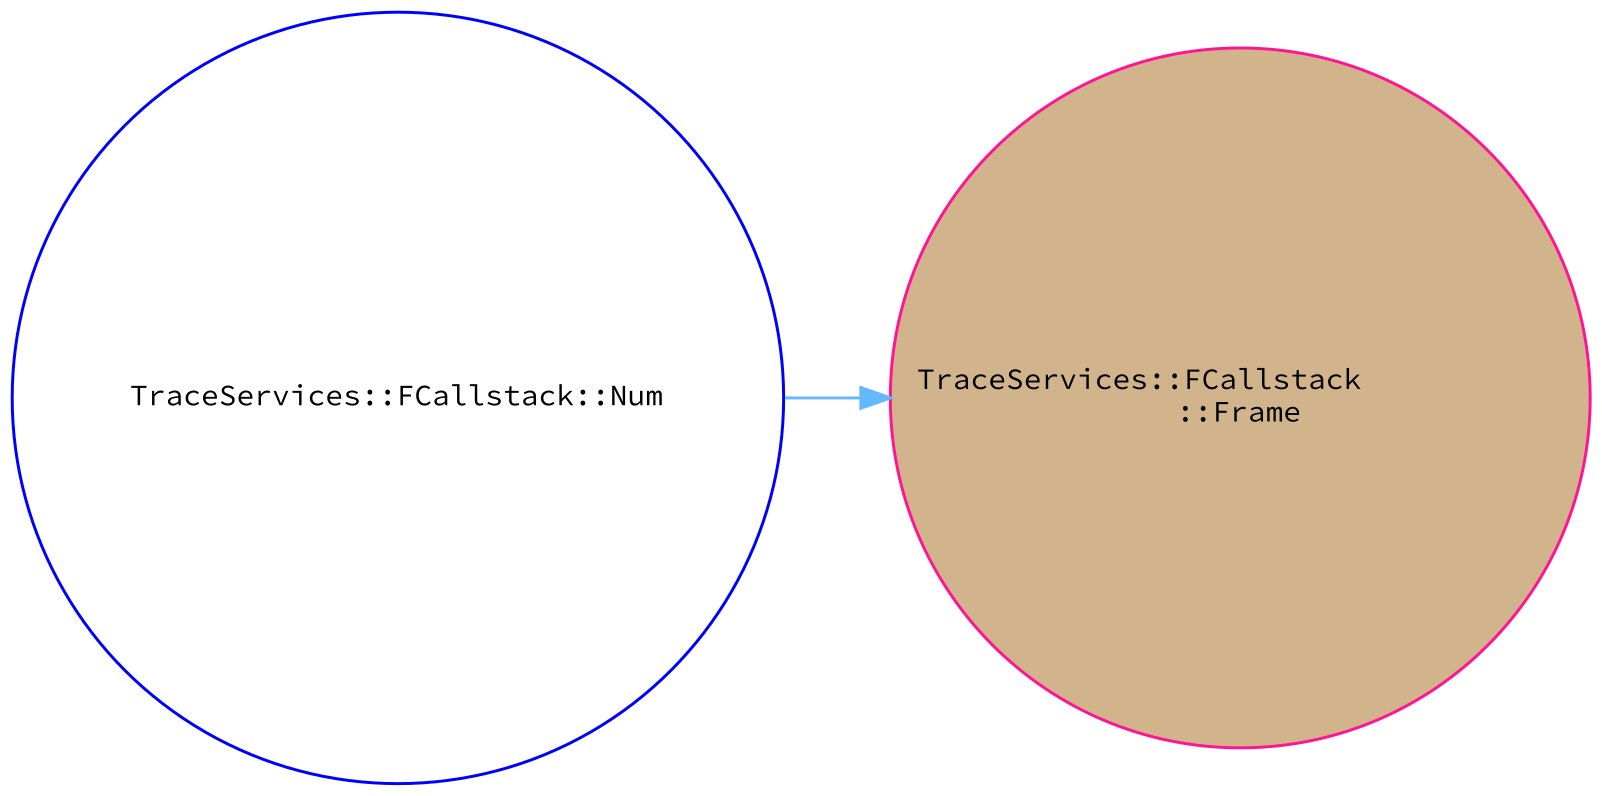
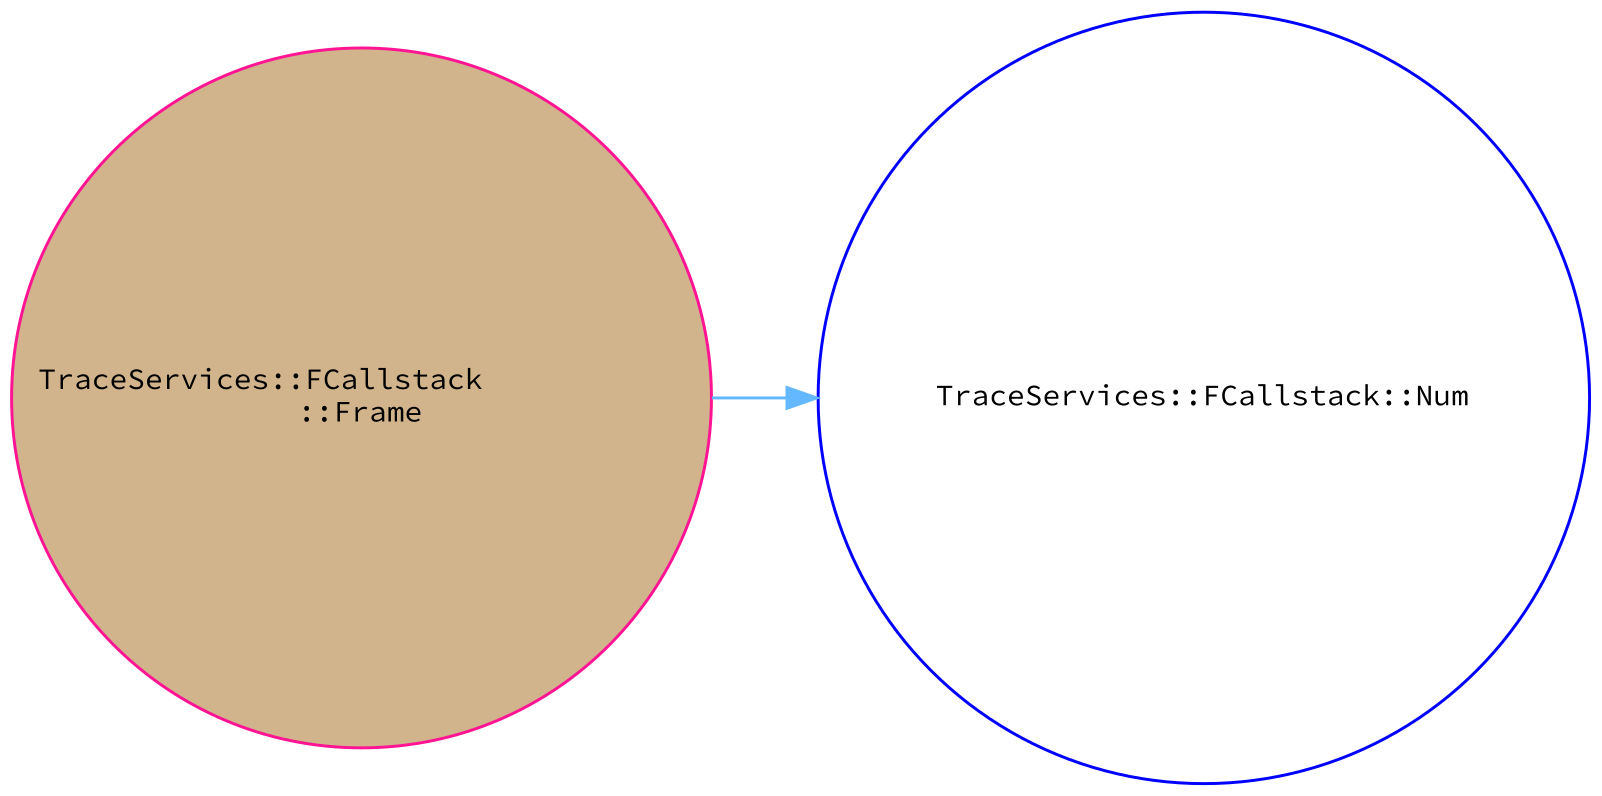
edge "TraceServices::FCallstack::Num" -> "TraceServices::FCallstack ::Frame": reversed
